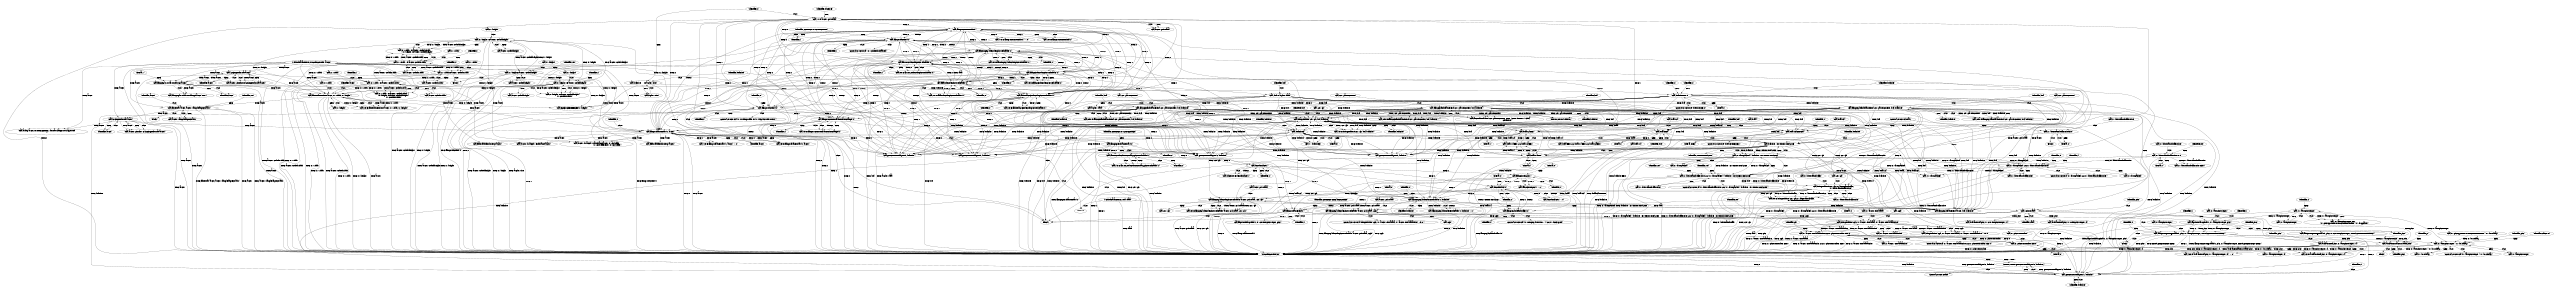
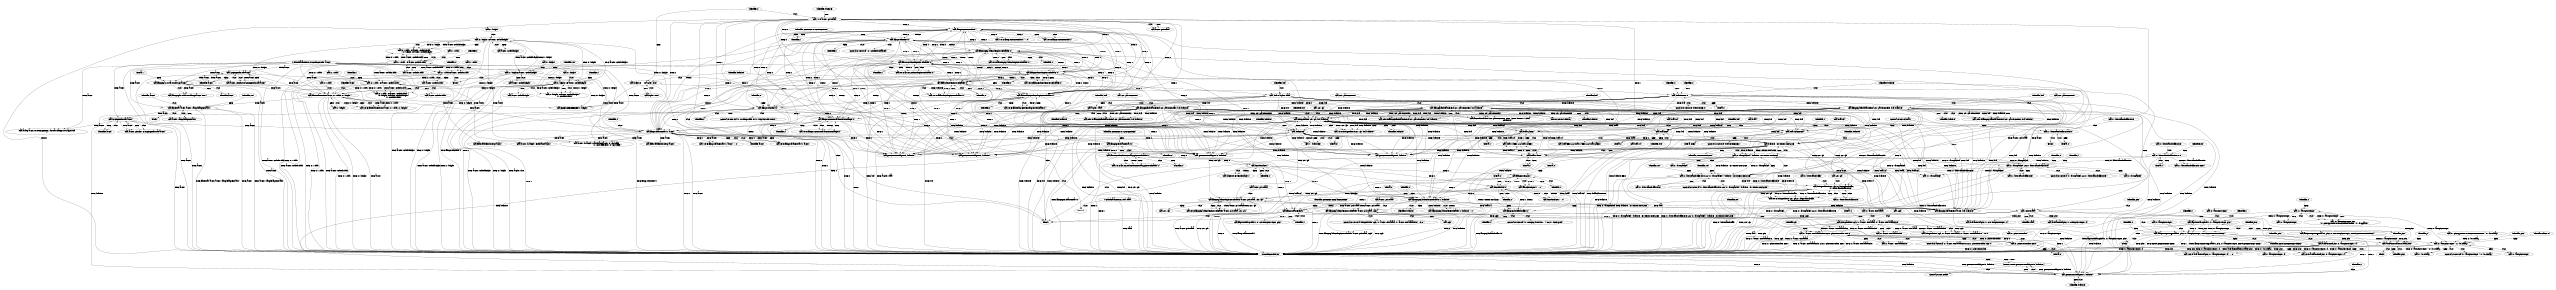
edge "(Call,ff_flv_decode_picture_header(s))" -> "(Call,ff_wmv2_decode_picture_header(s))": label "DDG: data" -> "DDG: s"
edge "(Call,ff_mpeg4_workaround_bugs(avctx))" -> "(Call,init_get_bits8(&s->gb, buf, buf_size))": now "(Call,buf_size <= MAX_NVOP_SIZE)" -> "(Call,init_get_bits8(&s->gb, buf, buf_size))"
node "(Identifier,FF_QSCALE_TYPE_MPEG1)": added
